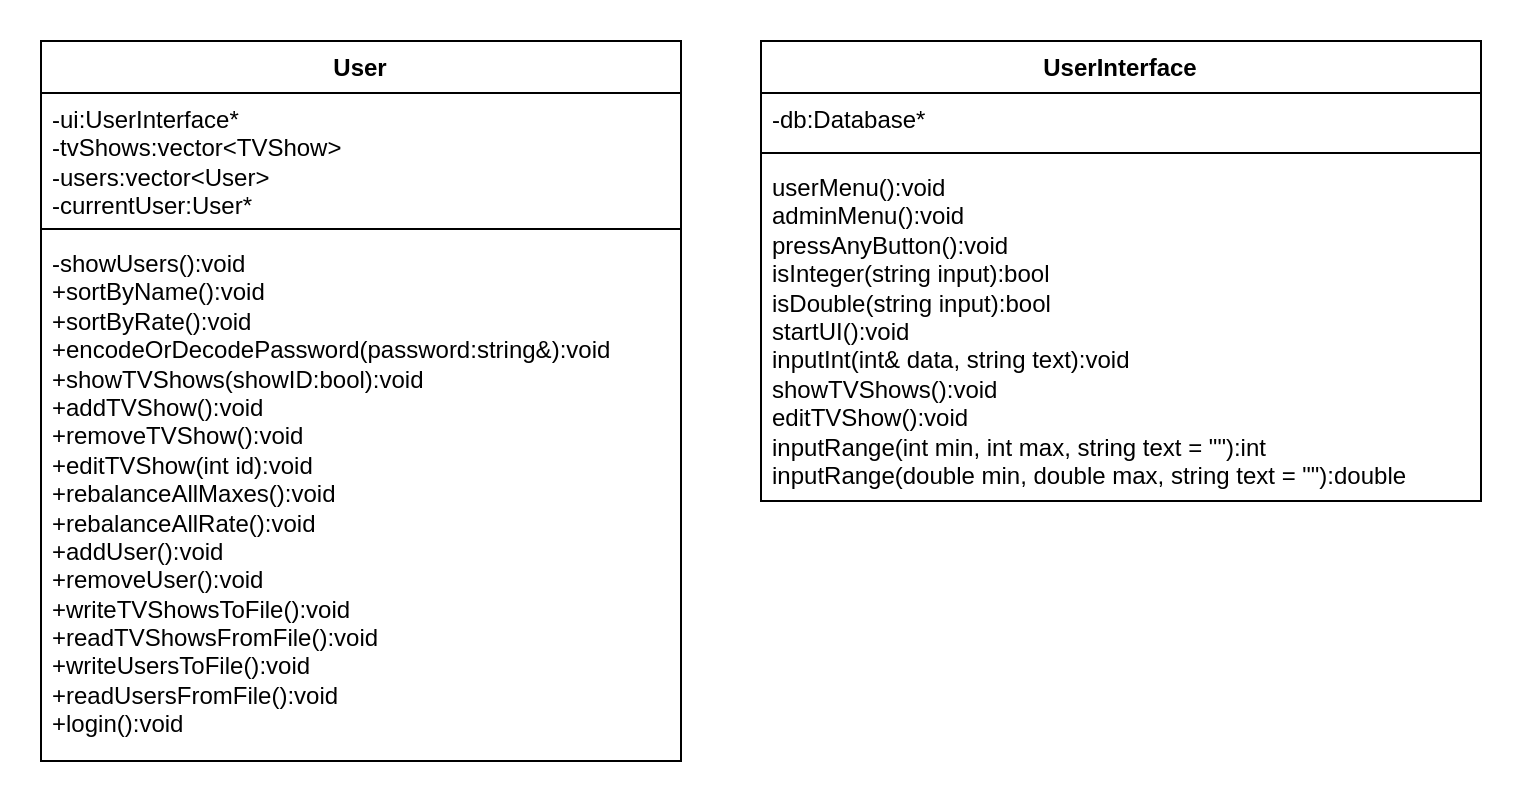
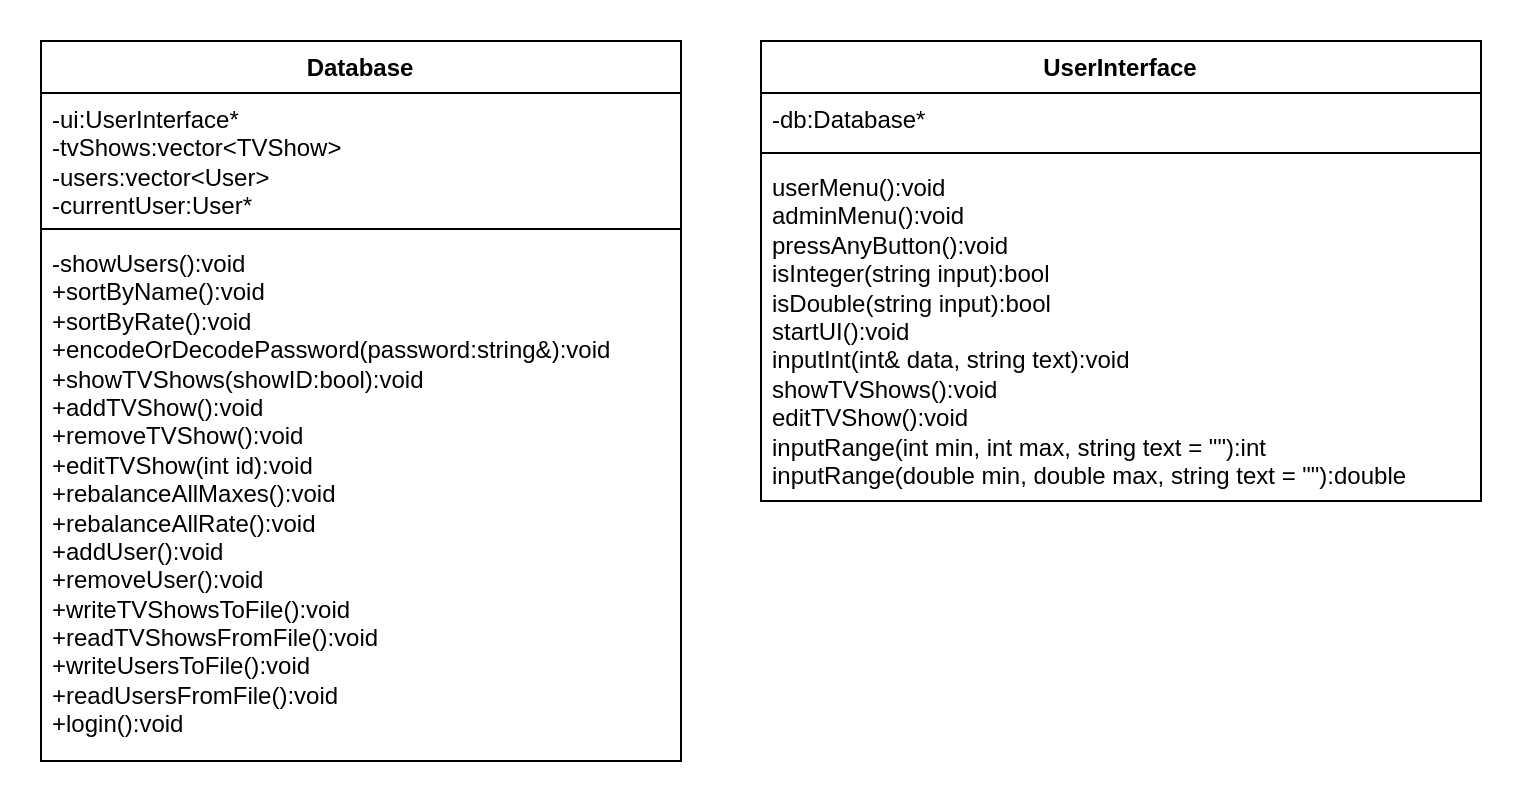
node "User": label "User" -> "Database"
